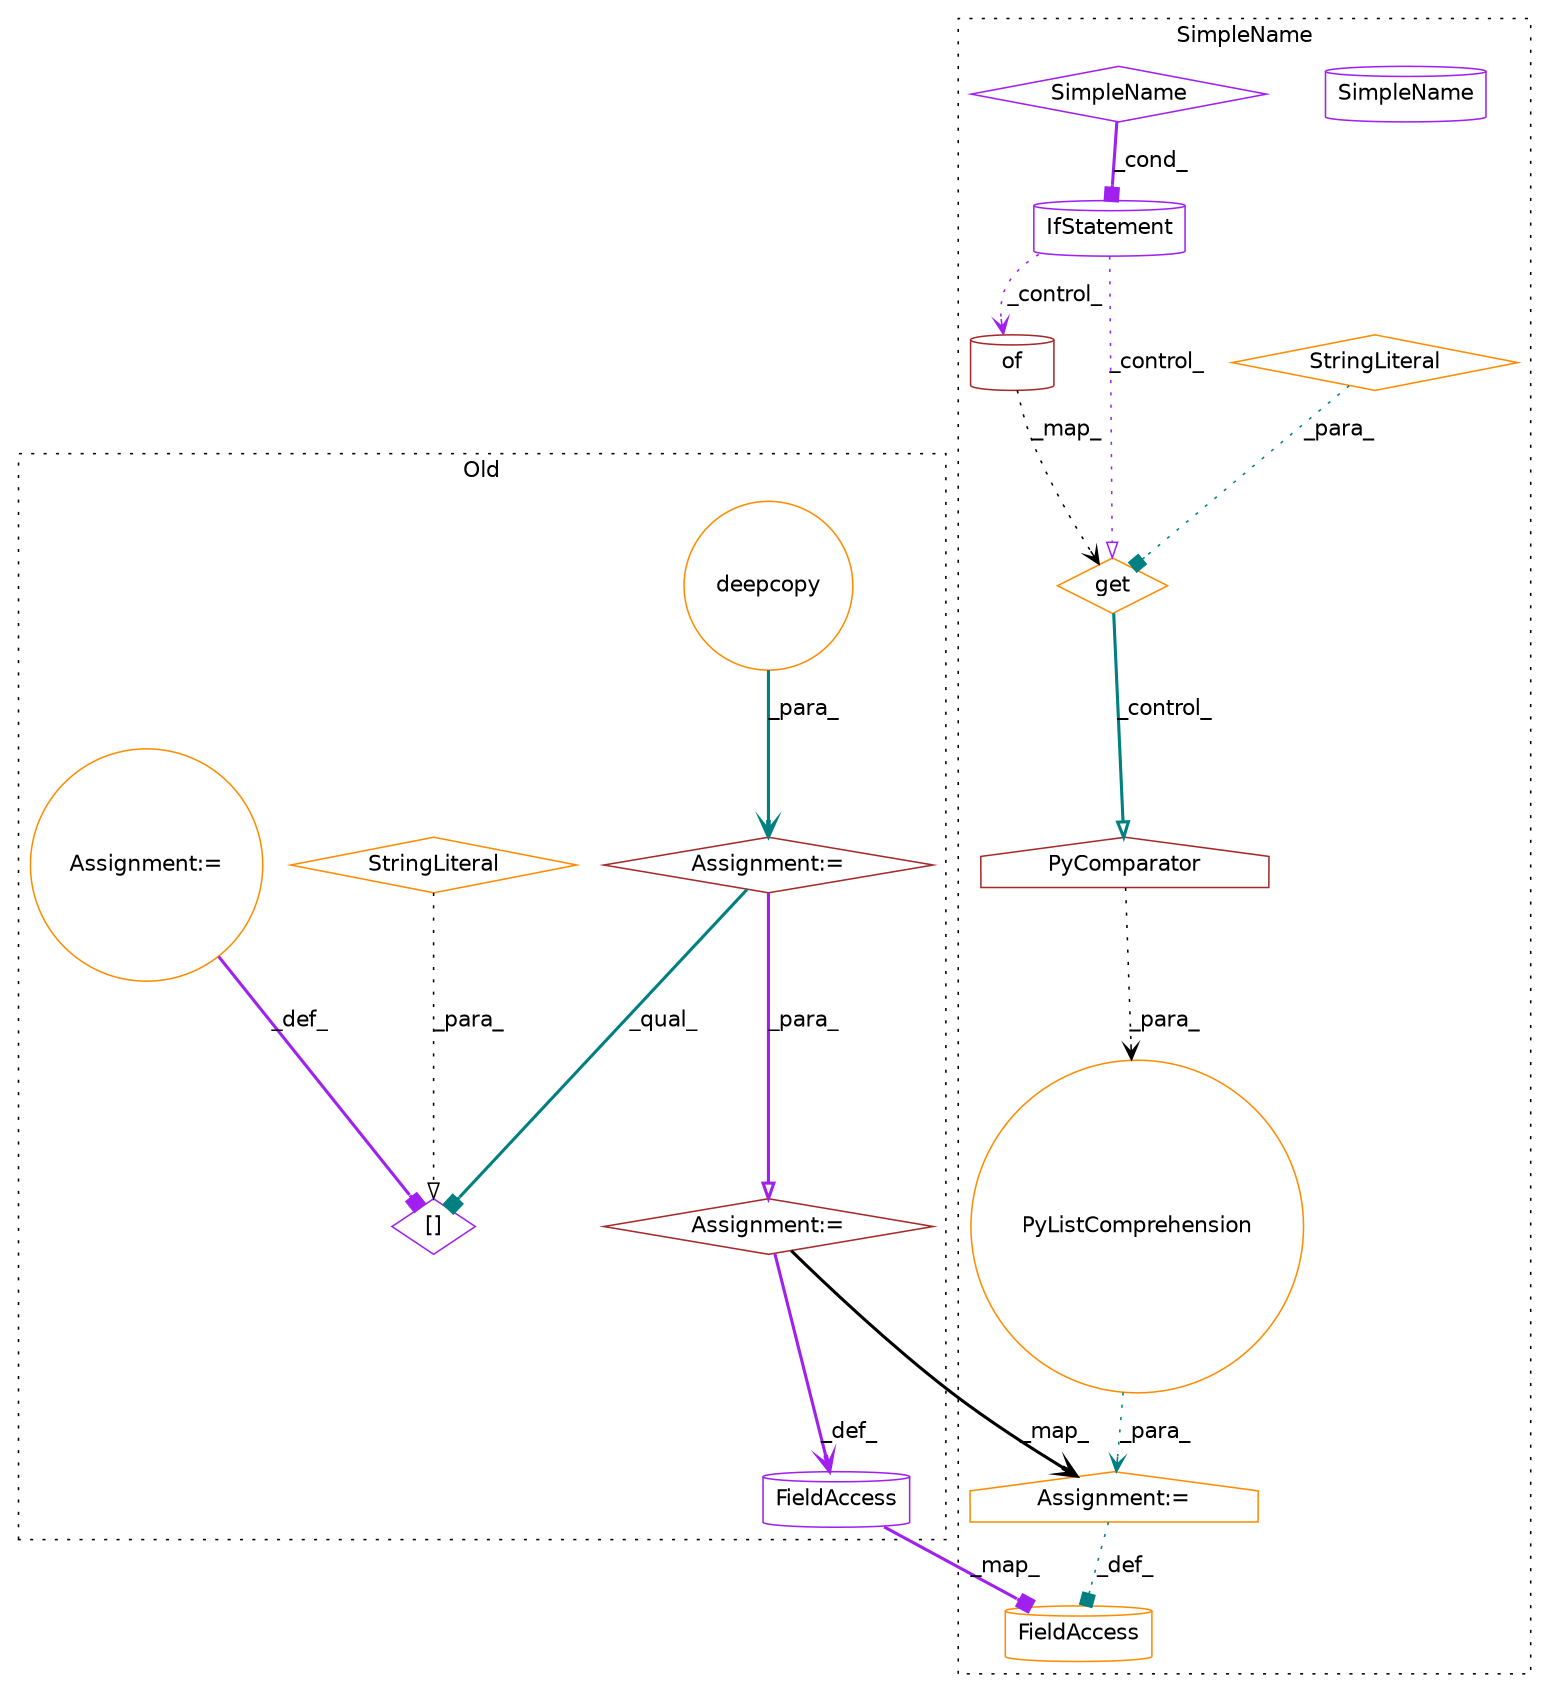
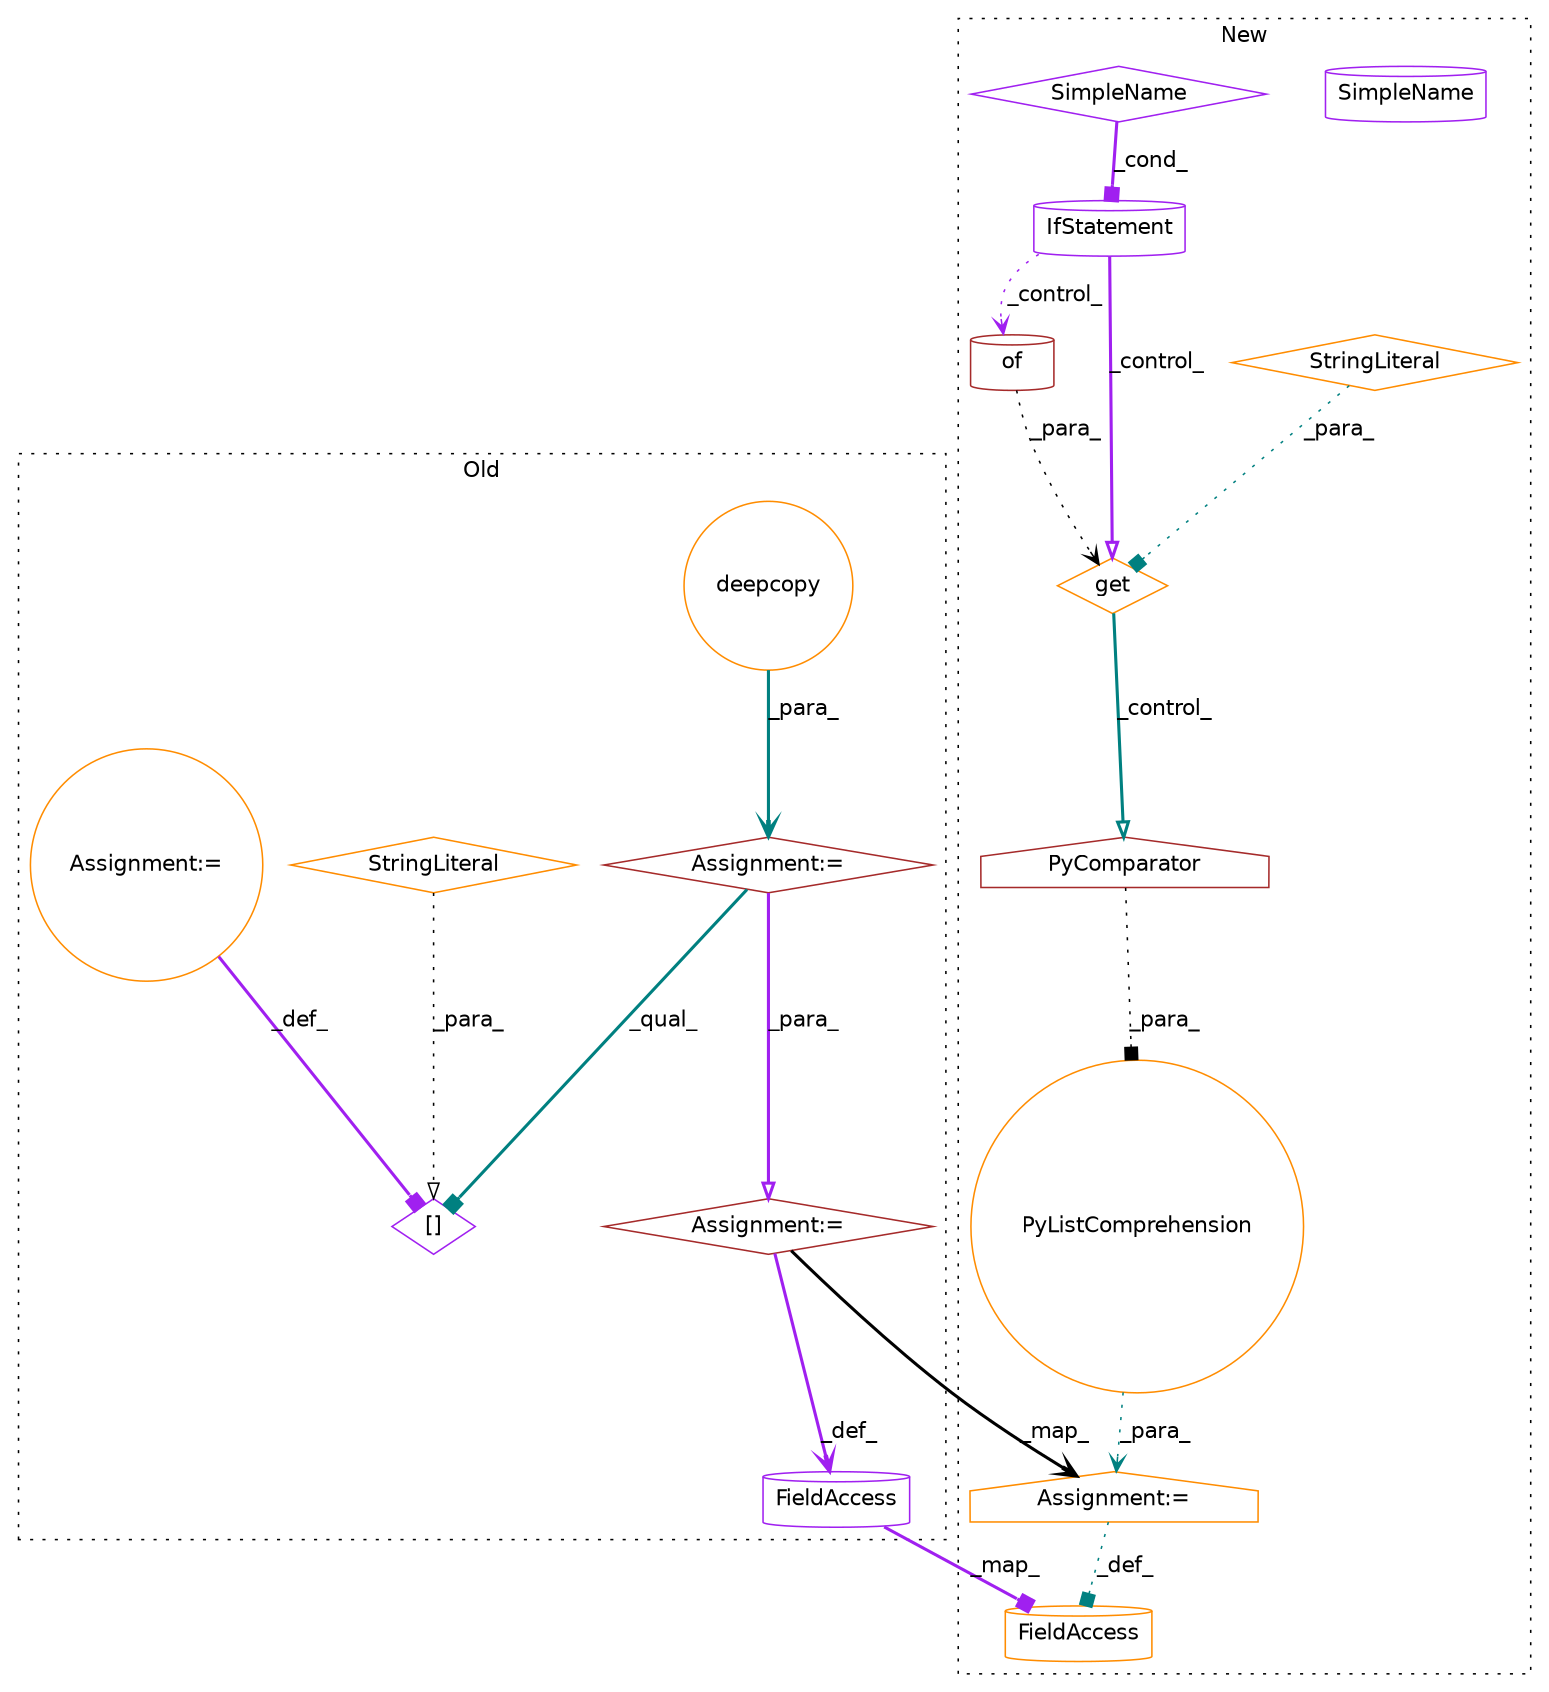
cluster "SimpleName": label "SimpleName" -> "New"
edge "IfStatement" -> "get": style dotted -> bold
edge "of" -> "get": label "_map_" -> "_para_"
edge "PyComparator" -> "PyListComprehension": arrowhead vee -> box
